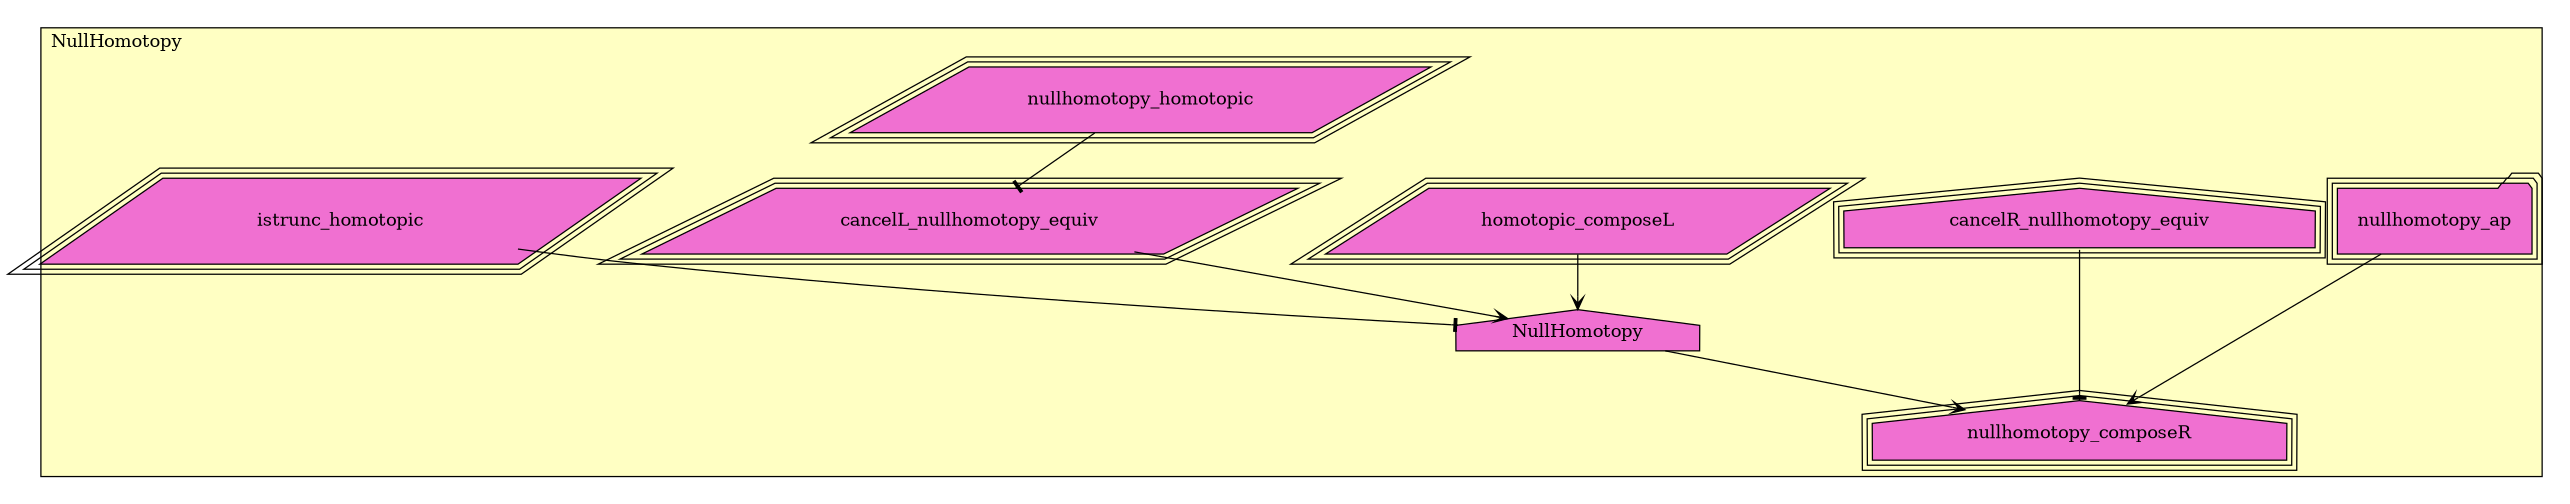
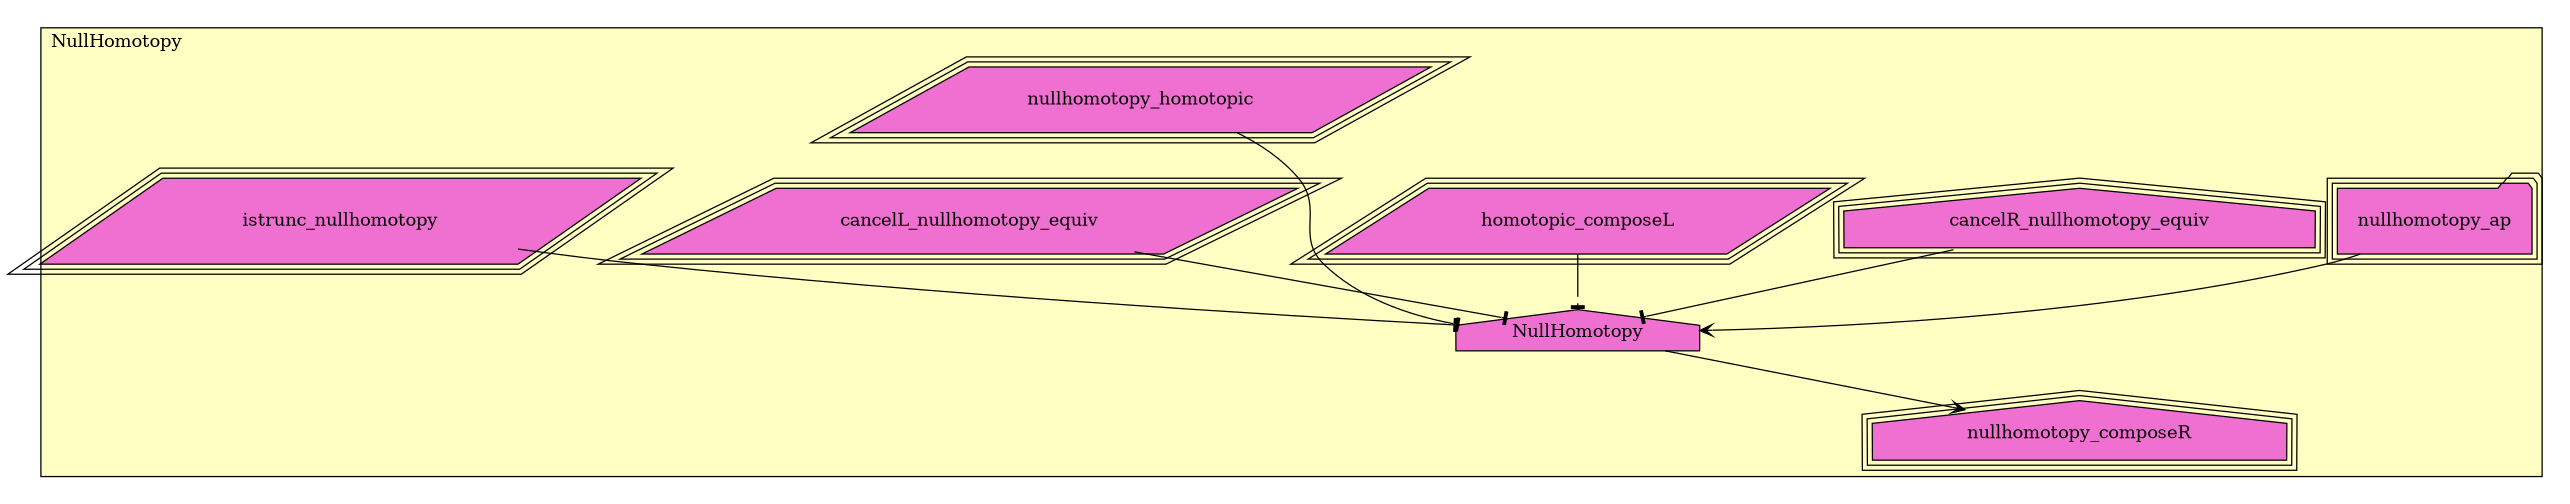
edge "nullhomotopy_homotopic" -> "cancelL_nullhomotopy_equiv": now "nullhomotopy_homotopic" -> "NullHomotopy"
node "istrunc_homotopic": label "istrunc_homotopic" -> "istrunc_nullhomotopy"
edge "homotopic_composeL" -> "NullHomotopy": arrowhead vee -> tee
edge "cancelL_nullhomotopy_equiv" -> "NullHomotopy": arrowhead vee -> tee
edge "cancelR_nullhomotopy_equiv" -> "nullhomotopy_composeR": now "cancelR_nullhomotopy_equiv" -> "NullHomotopy"
edge "nullhomotopy_ap" -> "nullhomotopy_composeR": now "nullhomotopy_ap" -> "NullHomotopy"
